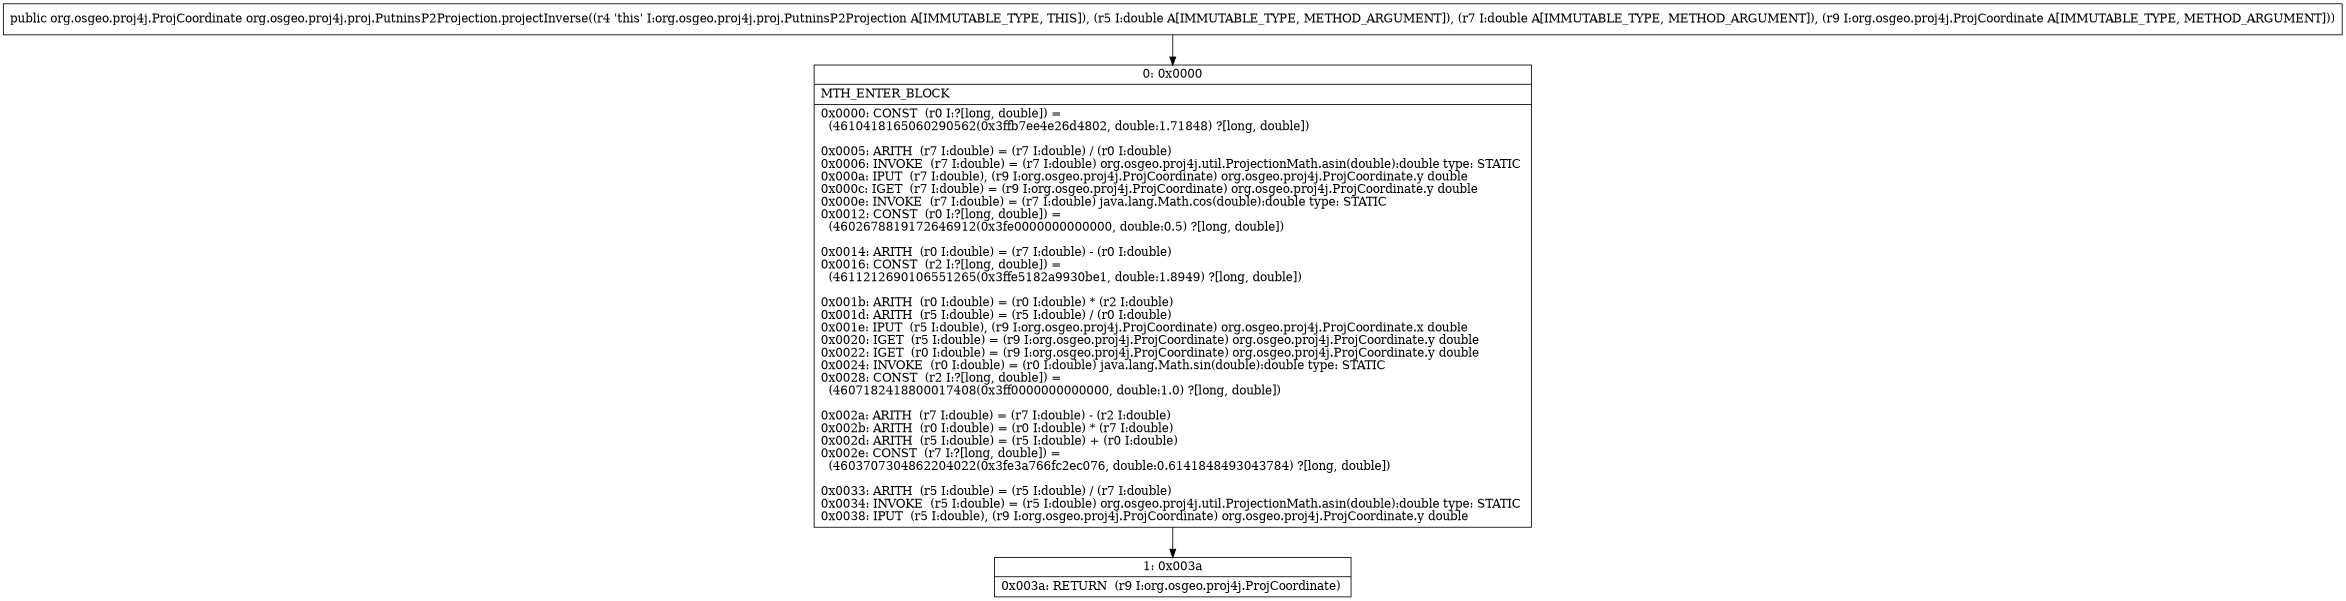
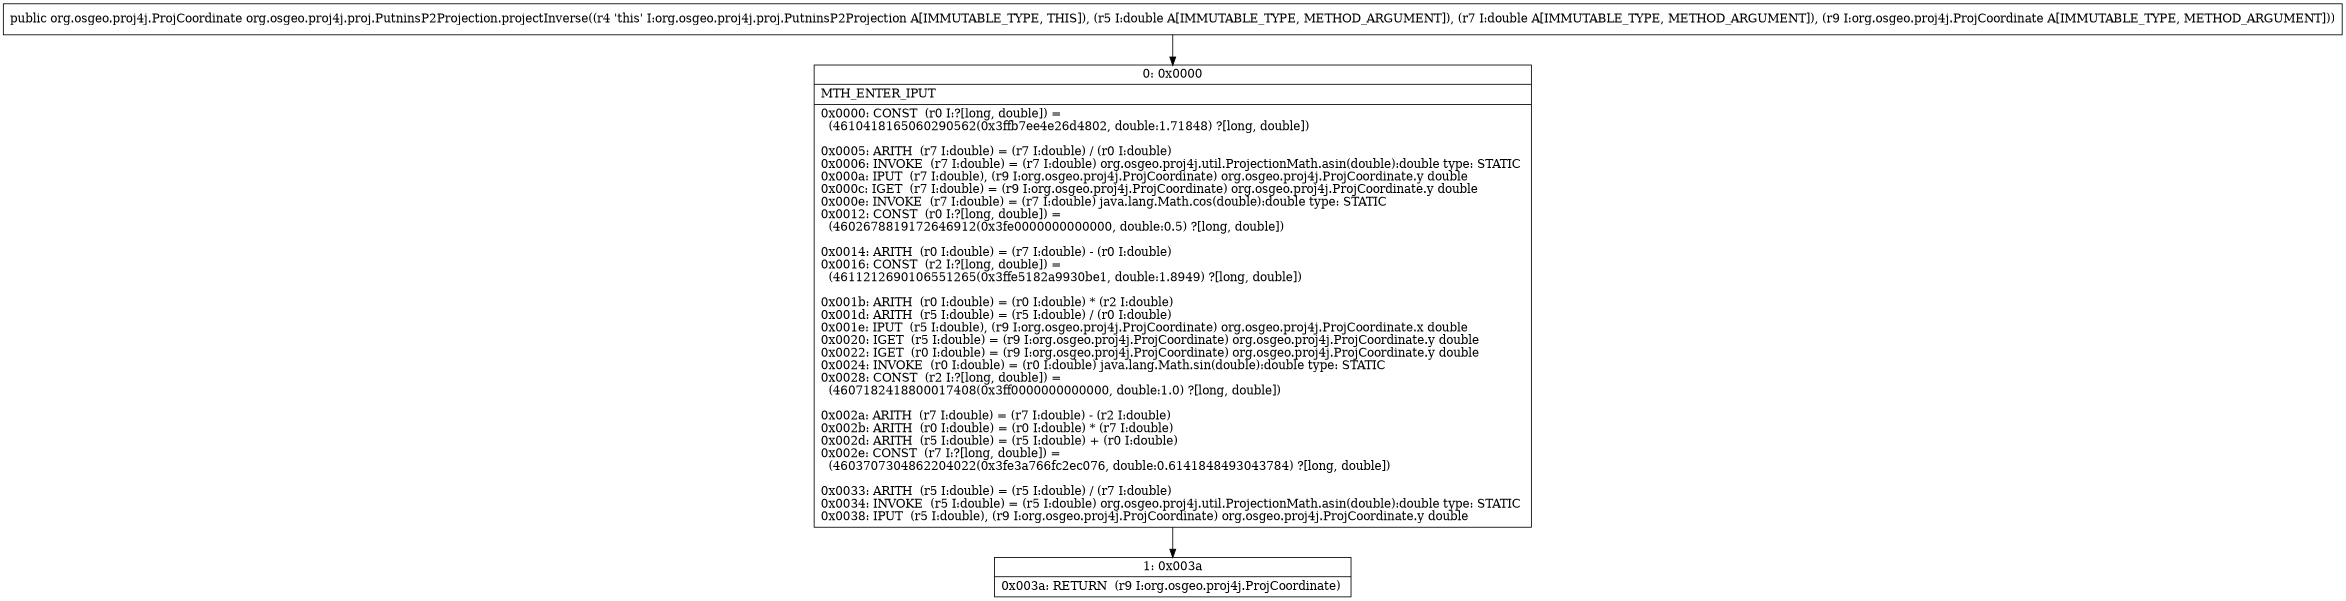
node "0: 0x0000": text "MTH_ENTER_BLOCK" -> "MTH_ENTER_IPUT"
